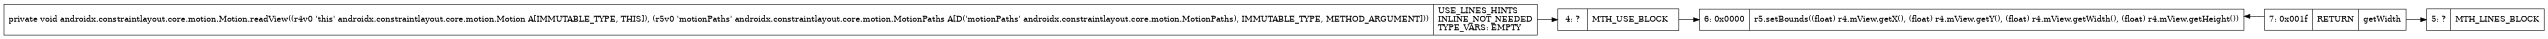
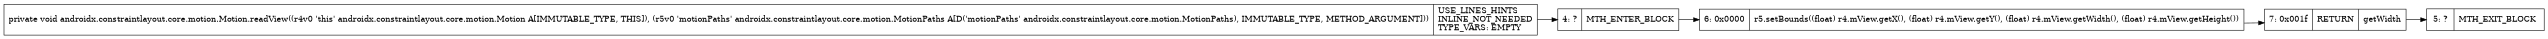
edge "7: 0x001f" -> "6: 0x0000": reversed
node "4: ?": text "MTH_USE_BLOCK" -> "MTH_ENTER_BLOCK"
node "5: ?": text "MTH_LINES_BLOCK" -> "MTH_EXIT_BLOCK"
